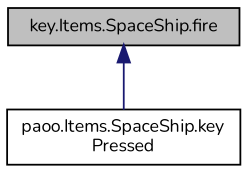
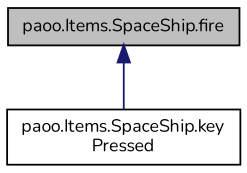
node "key.Items.SpaceShip.fire": label "key.Items.SpaceShip.fire" -> "paoo.Items.SpaceShip.fire"
